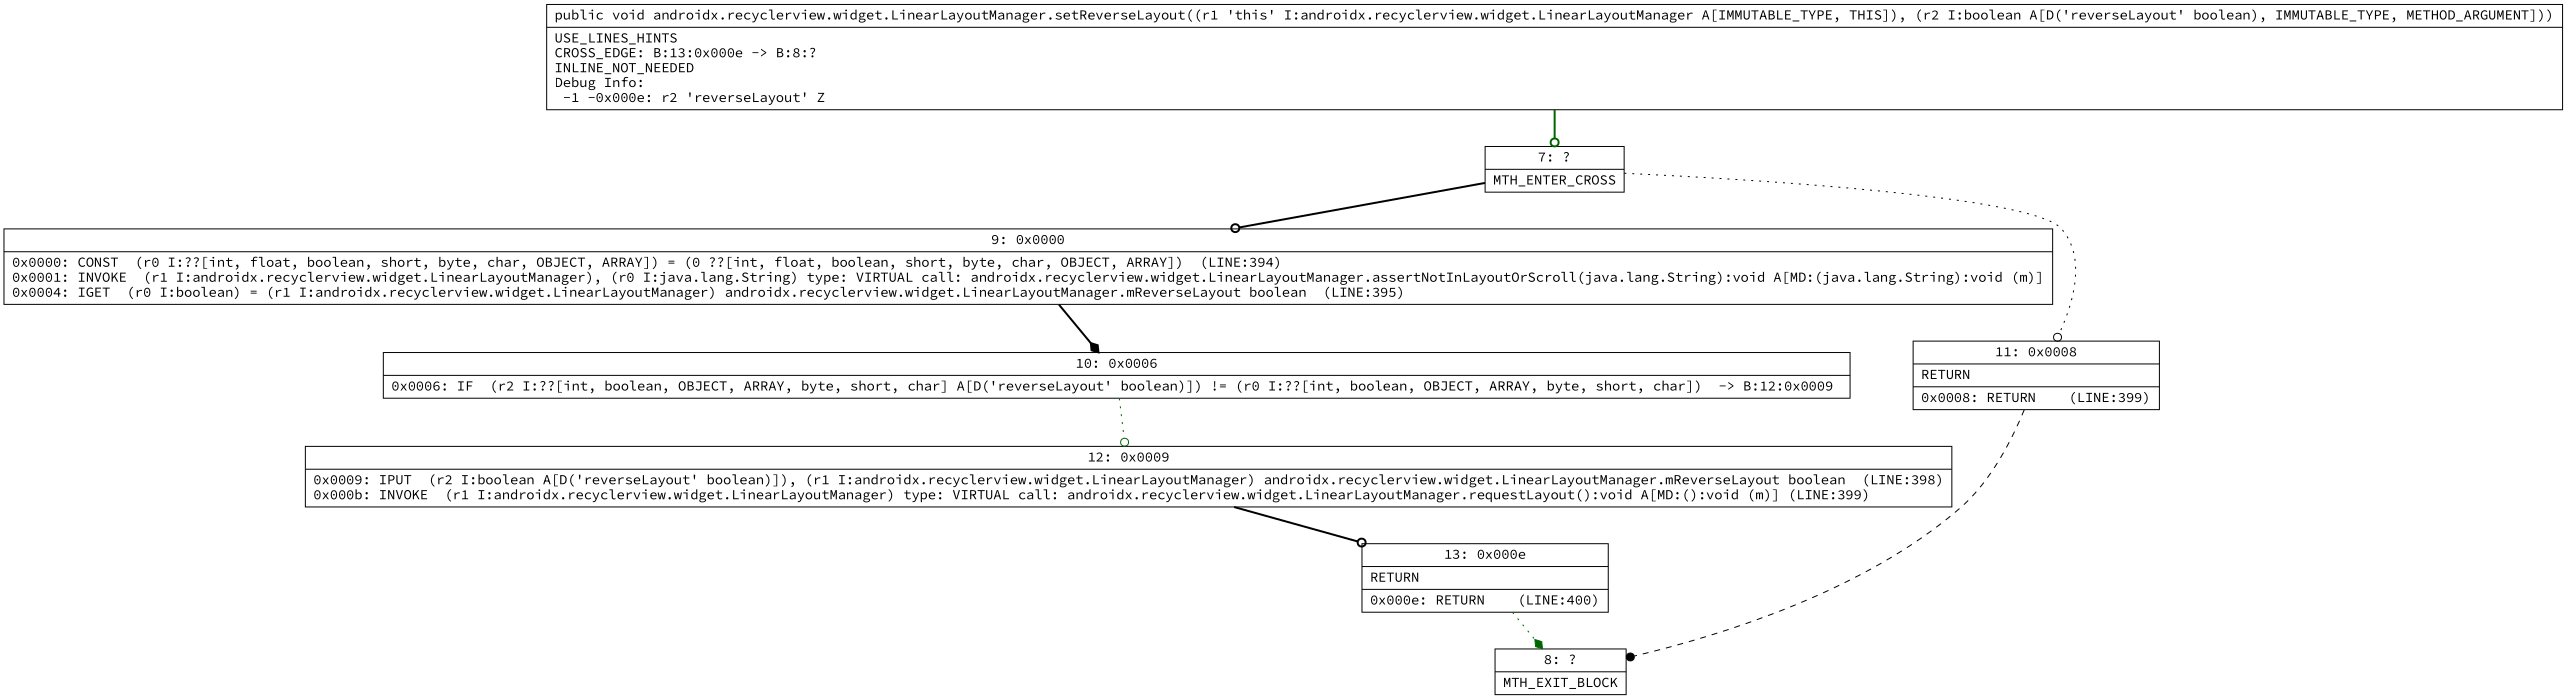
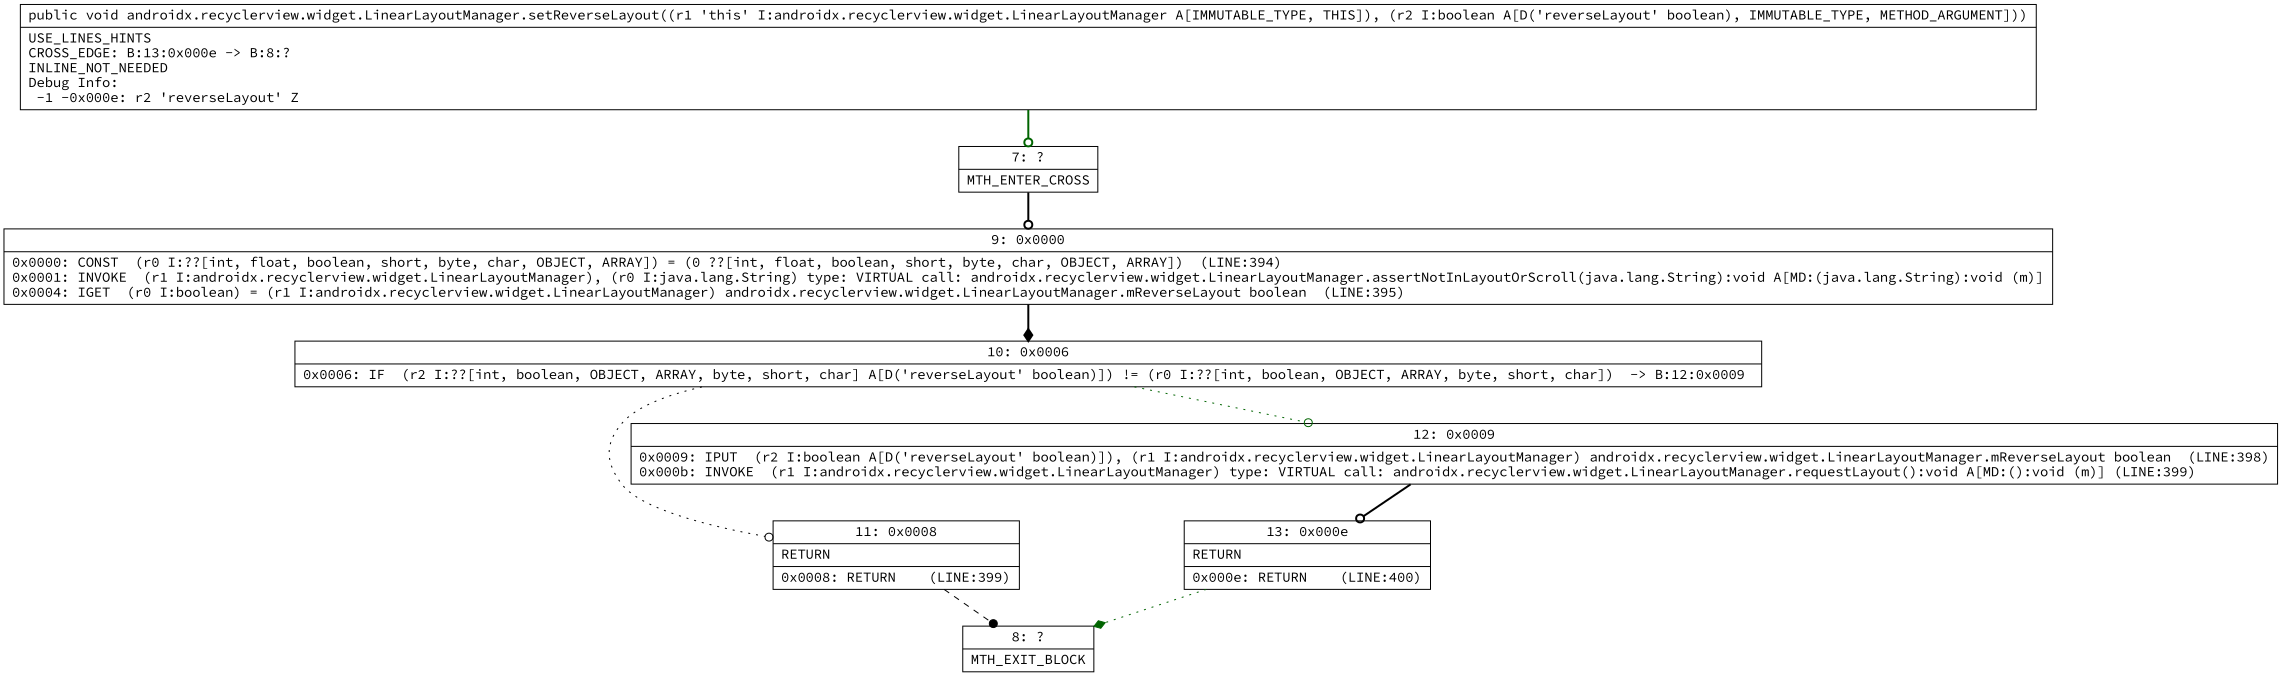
edge "7: ?" -> "11: 0x0008": now "10: 0x0006" -> "11: 0x0008"
